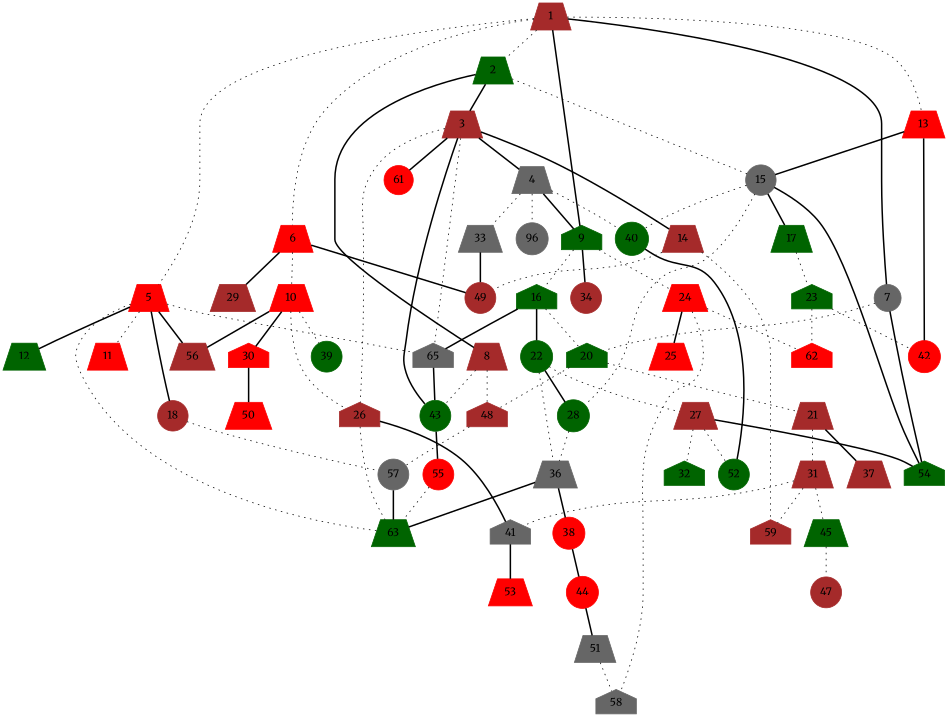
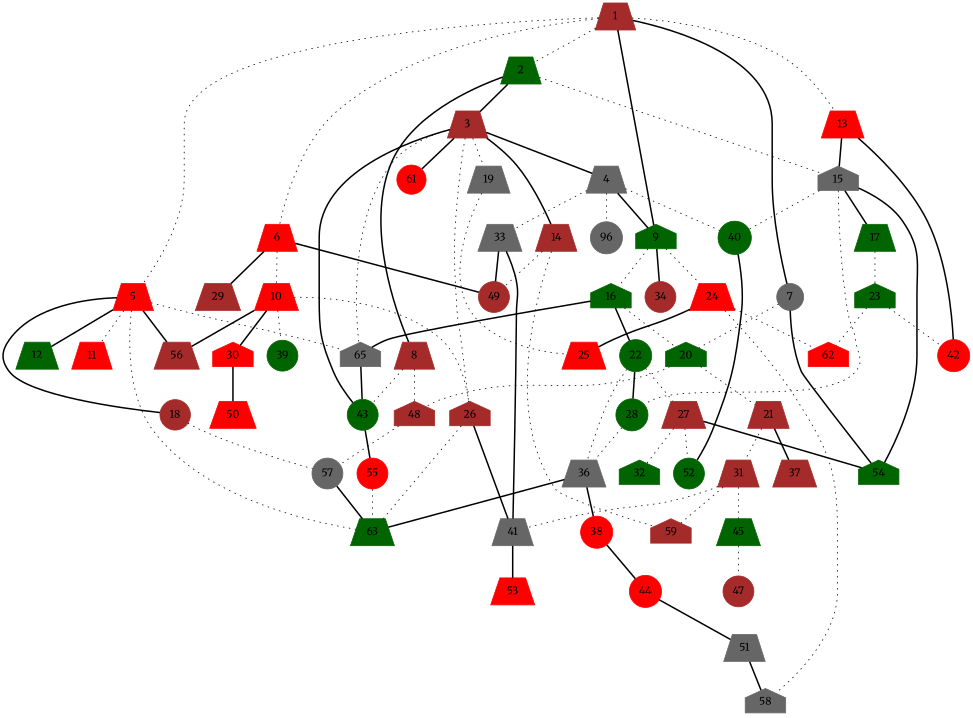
node "19": added
node "15": shape circle -> house
edge "33" -- "41": added
node "41": shape house -> trapezium
edge "51" -- "58": style dotted -> bold
